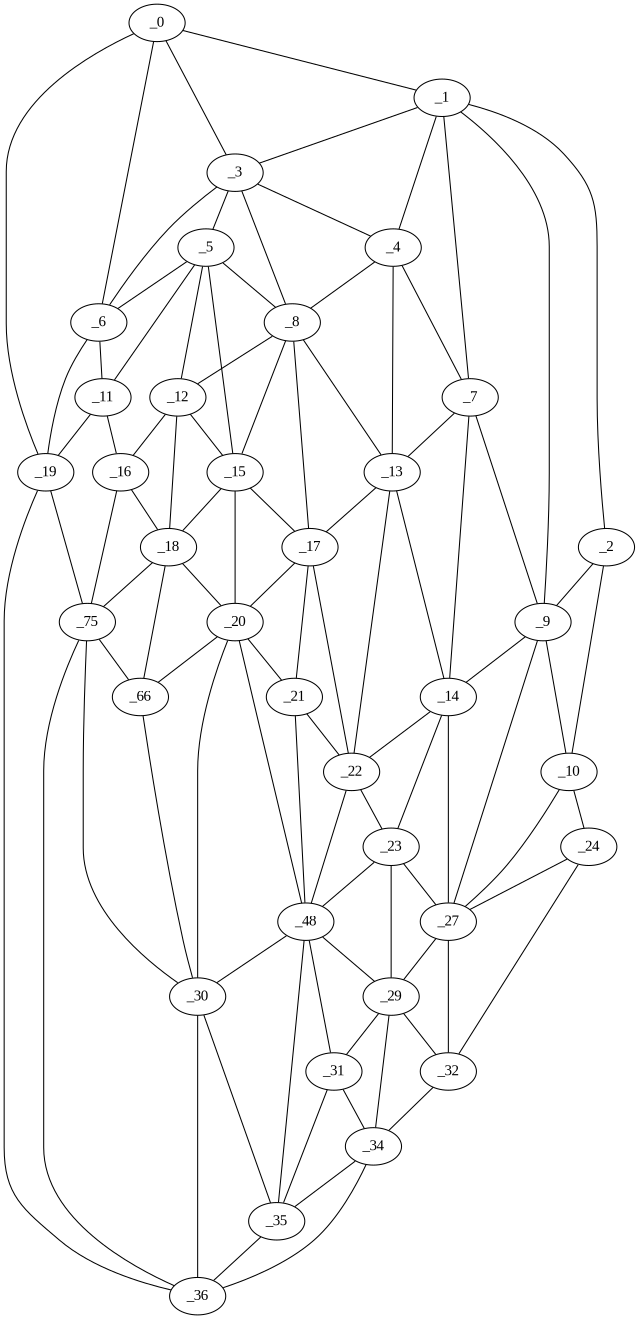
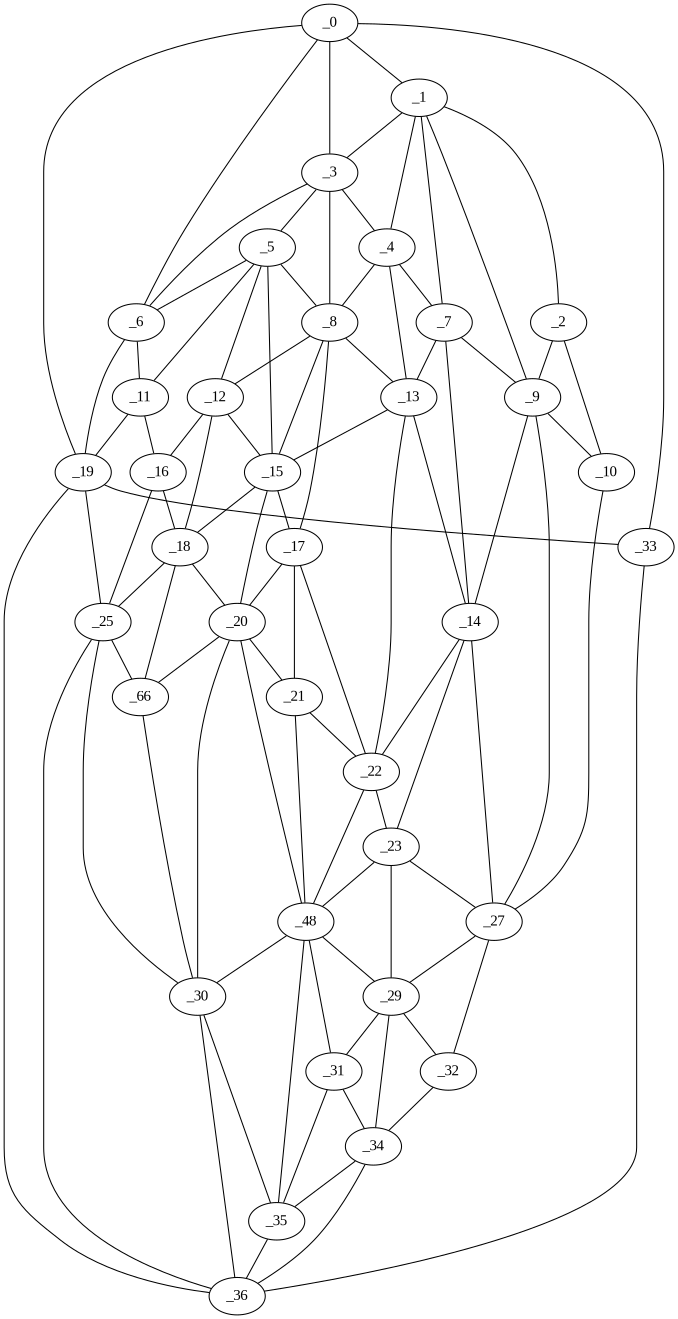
edge "_13" -- "_17": now "_13" -- "_15"
node "_33": added
node "_75": label "_75" -> "_25"
node "_24": removed
